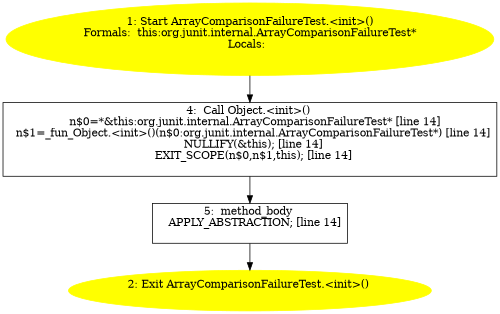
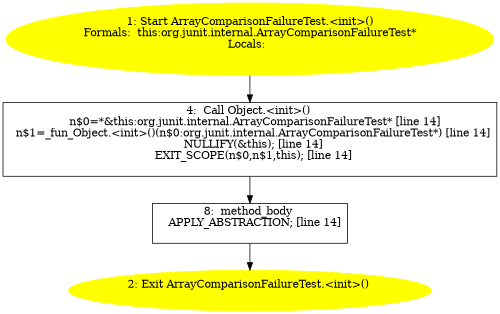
node "5:  method_body APPLY_ABSTRACTION; [line 14]": label "5:  method_body APPLY_ABSTRACTION; [line 14]" -> "8:  method_body APPLY_ABSTRACTION; [line 14]"
